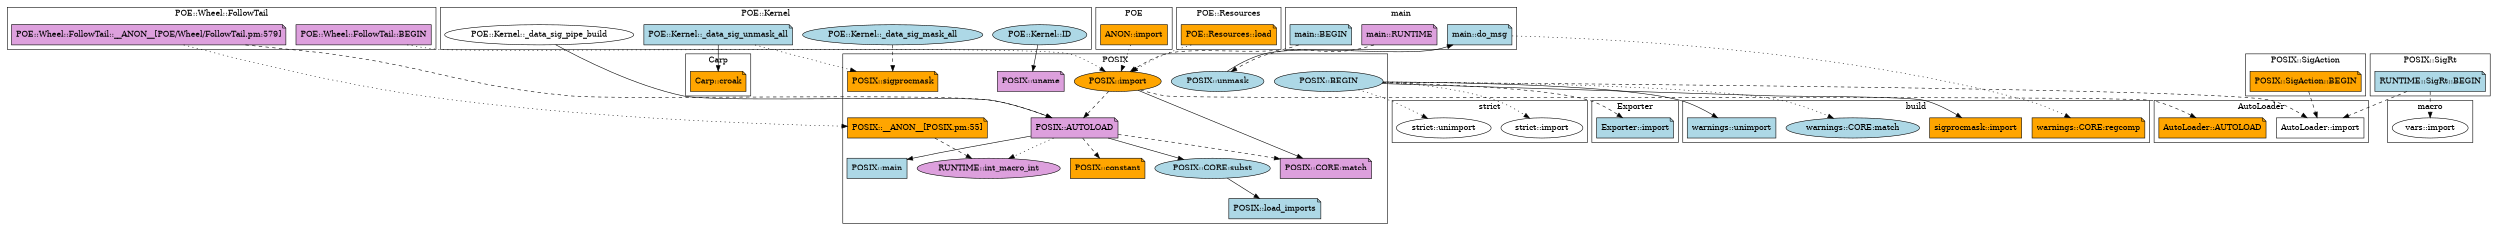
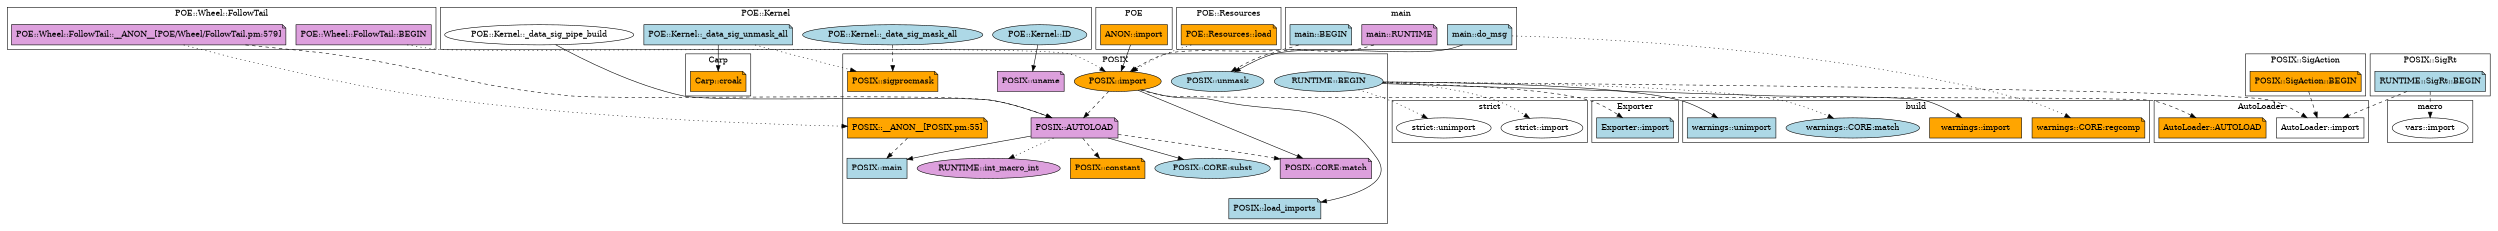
edge "POSIX::unmask" -> "main::do_msg": reversed
edge "ANON::import" -> "POSIX::import": style dotted -> solid
node "POSIX::BEGIN": label "POSIX::BEGIN" -> "RUNTIME::BEGIN"
node "sigprocmask::import": label "sigprocmask::import" -> "warnings::import"
edge "POSIX::__ANON__[POSIX.pm:55]" -> "RUNTIME::int_macro_int": now "POSIX::__ANON__[POSIX.pm:55]" -> "POSIX::main"
edge "POSIX::CORE:subst" -> "POSIX::load_imports": now "POSIX::import" -> "POSIX::load_imports"
